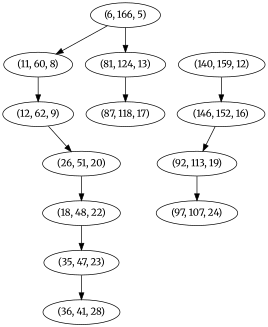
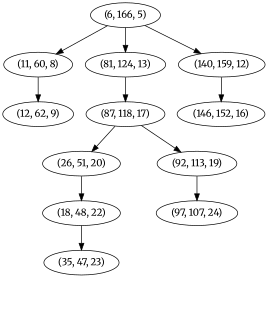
edge "(6, 166, 5)" -> "(140, 159, 12)": added
edge "(12, 62, 9)" -> "(26, 51, 20)": now "(87, 118, 17)" -> "(26, 51, 20)"
edge "(146, 152, 16)" -> "(92, 113, 19)": now "(87, 118, 17)" -> "(92, 113, 19)"
node "(36, 41, 28)": removed
